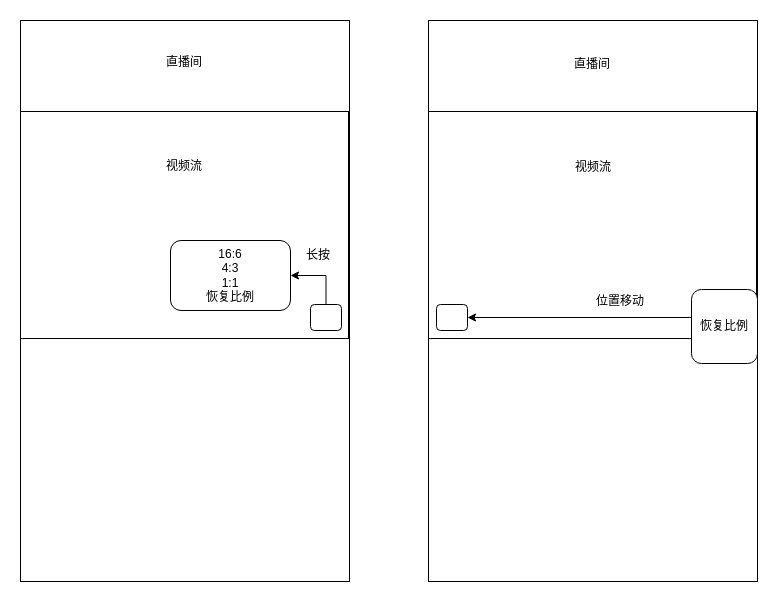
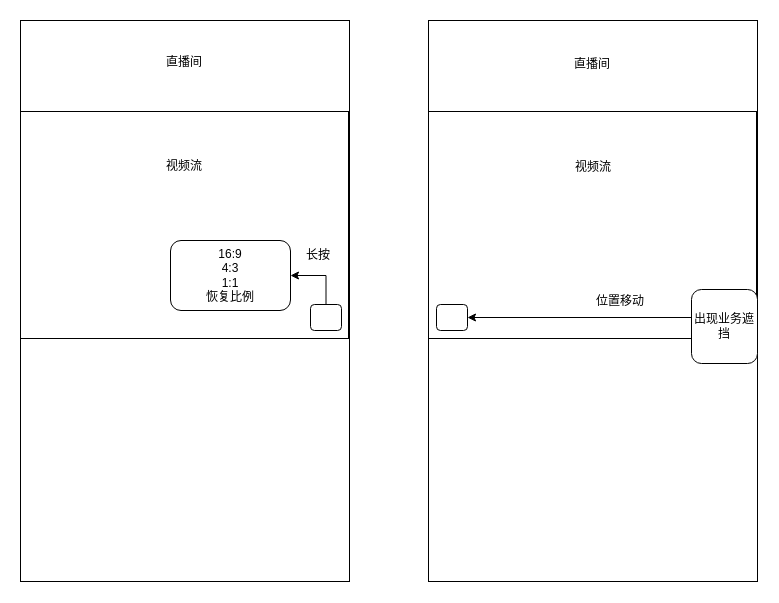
node "16:6 4:3 1:1 恢复比例": label "16:6 4:3 1:1 恢复比例" -> "16:9 4:3 1:1 恢复比例"
node "恢复比例": label "恢复比例" -> "出现业务遮挡"
